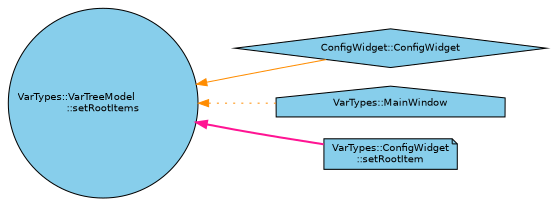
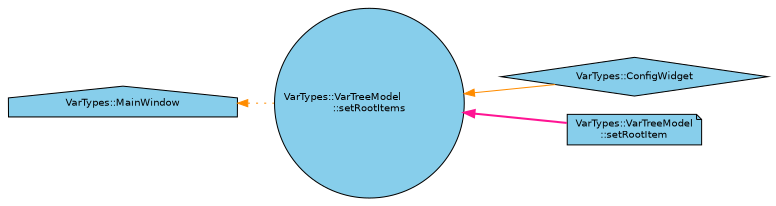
node "ConfigWidget::ConfigWidget": label "ConfigWidget::ConfigWidget" -> "VarTypes::ConfigWidget"
edge "VarTypes::MainWindow" -> "VarTypes::VarTreeModel ::setRootItems": reversed
node "VarTypes::ConfigWidget ::setRootItem": label "VarTypes::ConfigWidget ::setRootItem" -> "VarTypes::VarTreeModel ::setRootItem"
